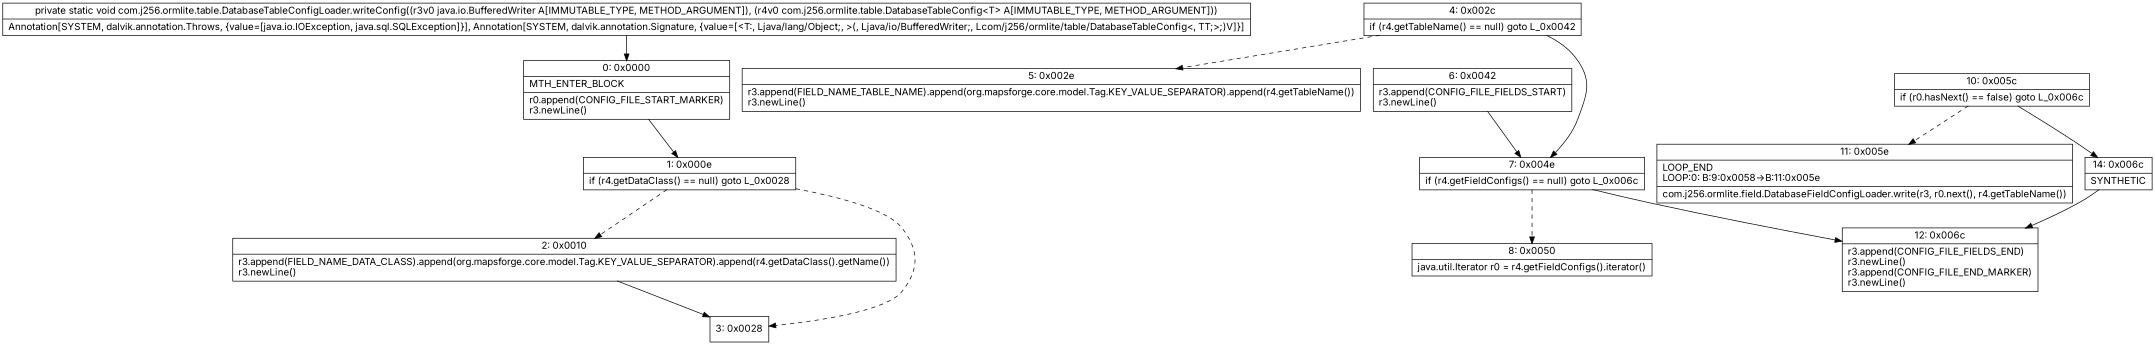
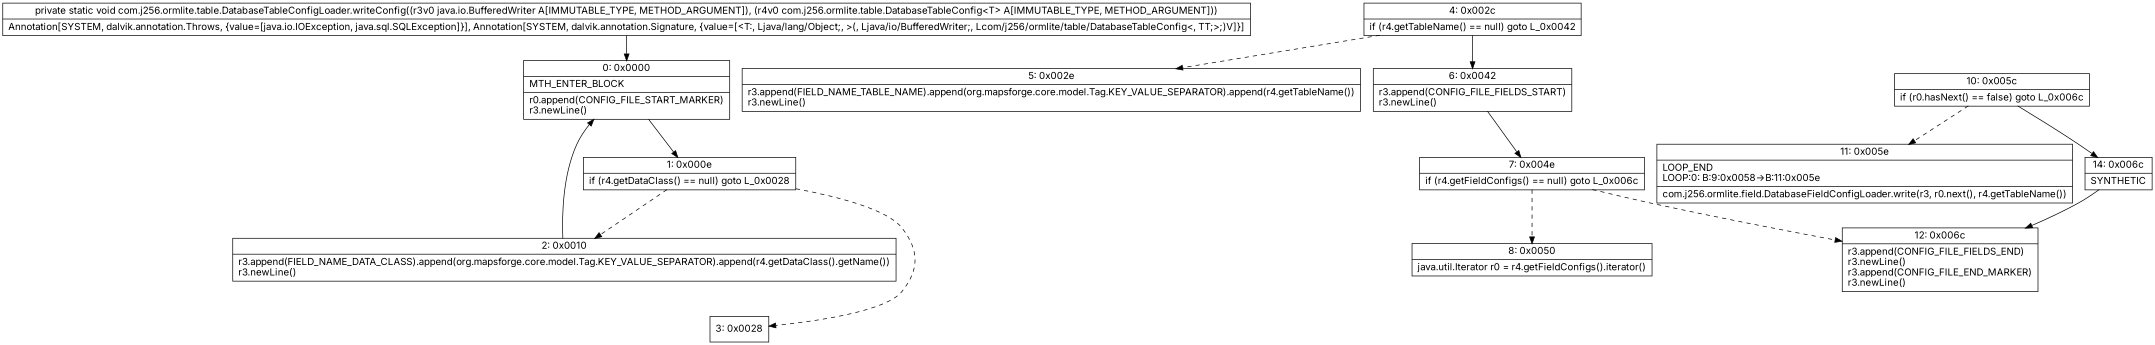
edge "4: 0x002c" -> "7: 0x004e": now "4: 0x002c" -> "6: 0x0042"
edge "7: 0x004e" -> "12: 0x006c": style solid -> dashed
edge "2: 0x0010" -> "3: 0x0028": now "2: 0x0010" -> "0: 0x0000"
